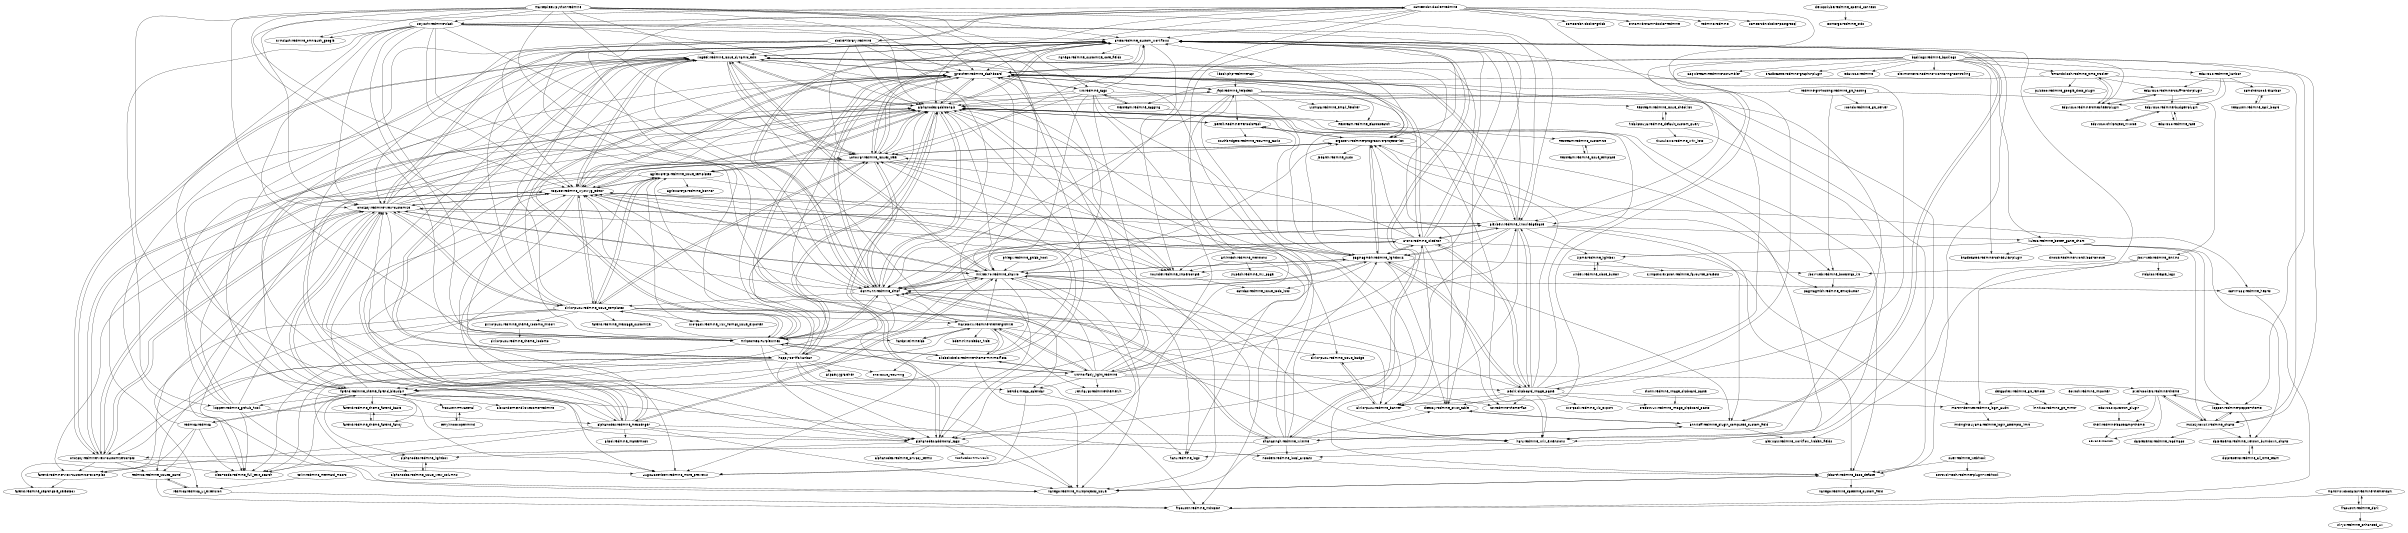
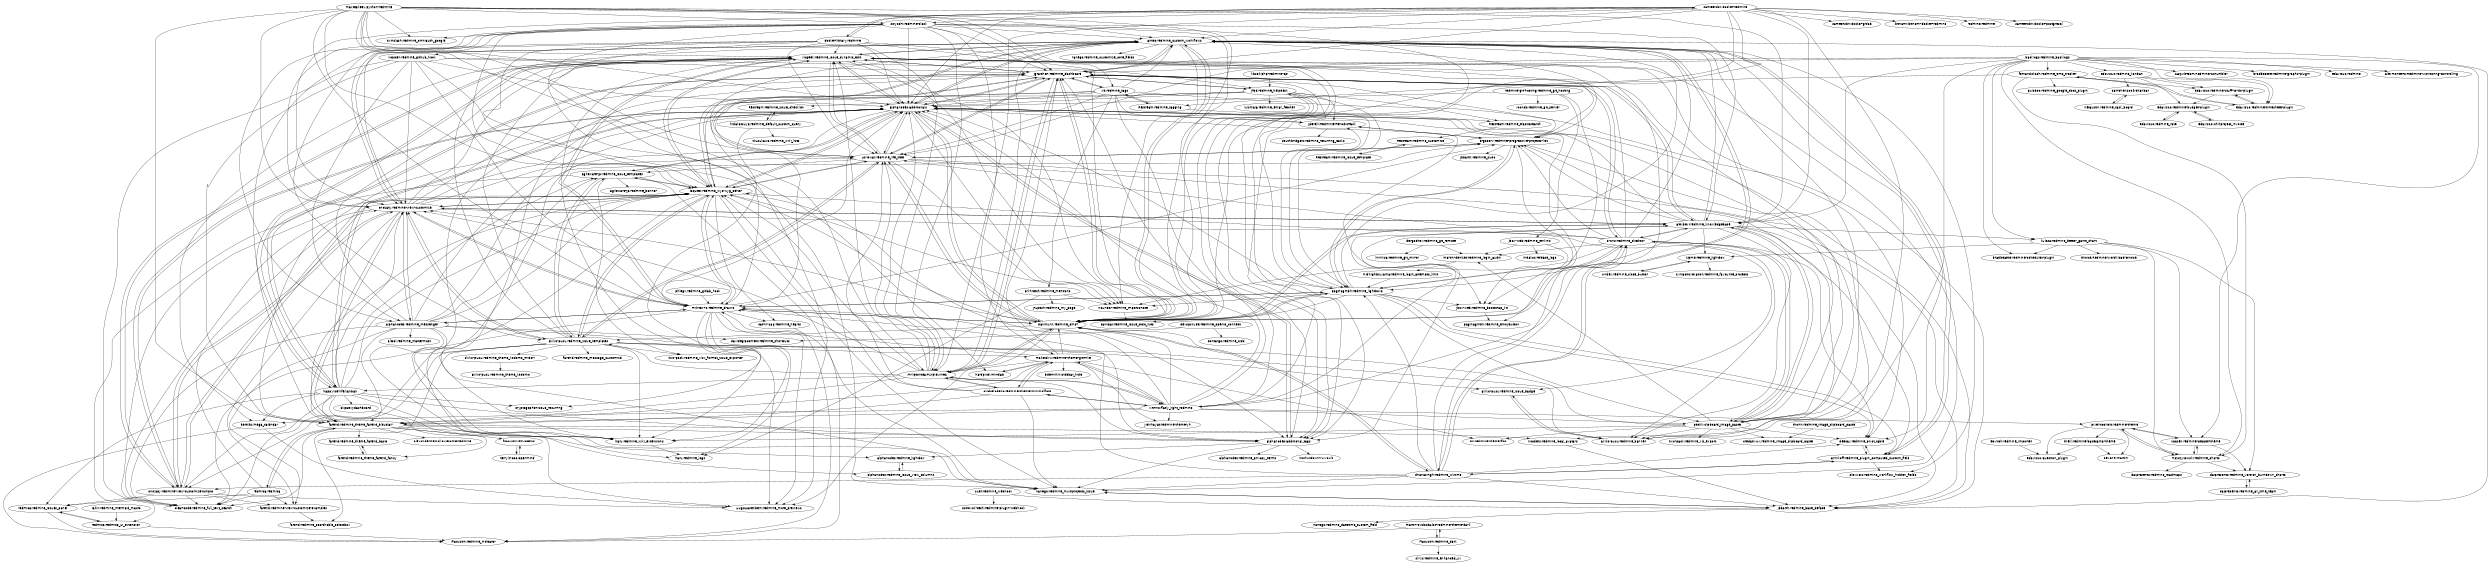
node "Loriowar/redmine_issues_tree": label "Loriowar/redmine_issues_tree" -> "Loriowar/redmine_life_tree"
edge "peclik/clipboard_image_paste" -> "paginagmbh/redmine_lightbox2": now "midnightSuyama/redmine_login_attempts_limit" -> "paginagmbh/redmine_lightbox2"
edge "a-ono/redmine_ckeditor" -> "tsi/redmine-theme-flat": now "a-ono/redmine_ckeditor" -> "deecay/redmine_pivot_table"
node "davidegiacometti/redmine_shortcuts": added
node "akpaevj/jgraichen": label "akpaevj/jgraichen" -> "akpaevj/dashboard"
node "ono/issue_recurring": label "ono/issue_recurring" -> "cryptogopher/issue_recurring"
edge "farend/redmine_theme_farend_bleuclair" -> "koppen/redmine_github_hook": reversed
edge "edavis10/question_plugin" -> "theill/redmine-basecamp-theme": reversed
edge "dhanasingh/redmine_wktime" -> "ncoders/redmine_local_avatars": now "dhanasingh/redmine_wktime" -> "jbbarth/redmine_base_deface"
